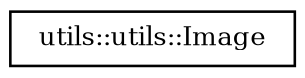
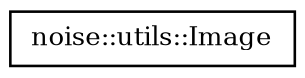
node "utils::utils::Image": label "utils::utils::Image" -> "noise::utils::Image"
